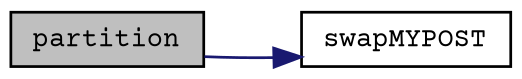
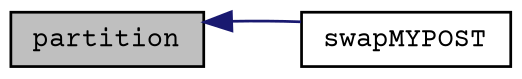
edge "partition" -> "swapMYPOST": reversed
